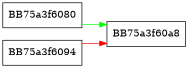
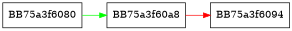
edge "BB75a3f6094" -> "BB75a3f60a8": reversed
